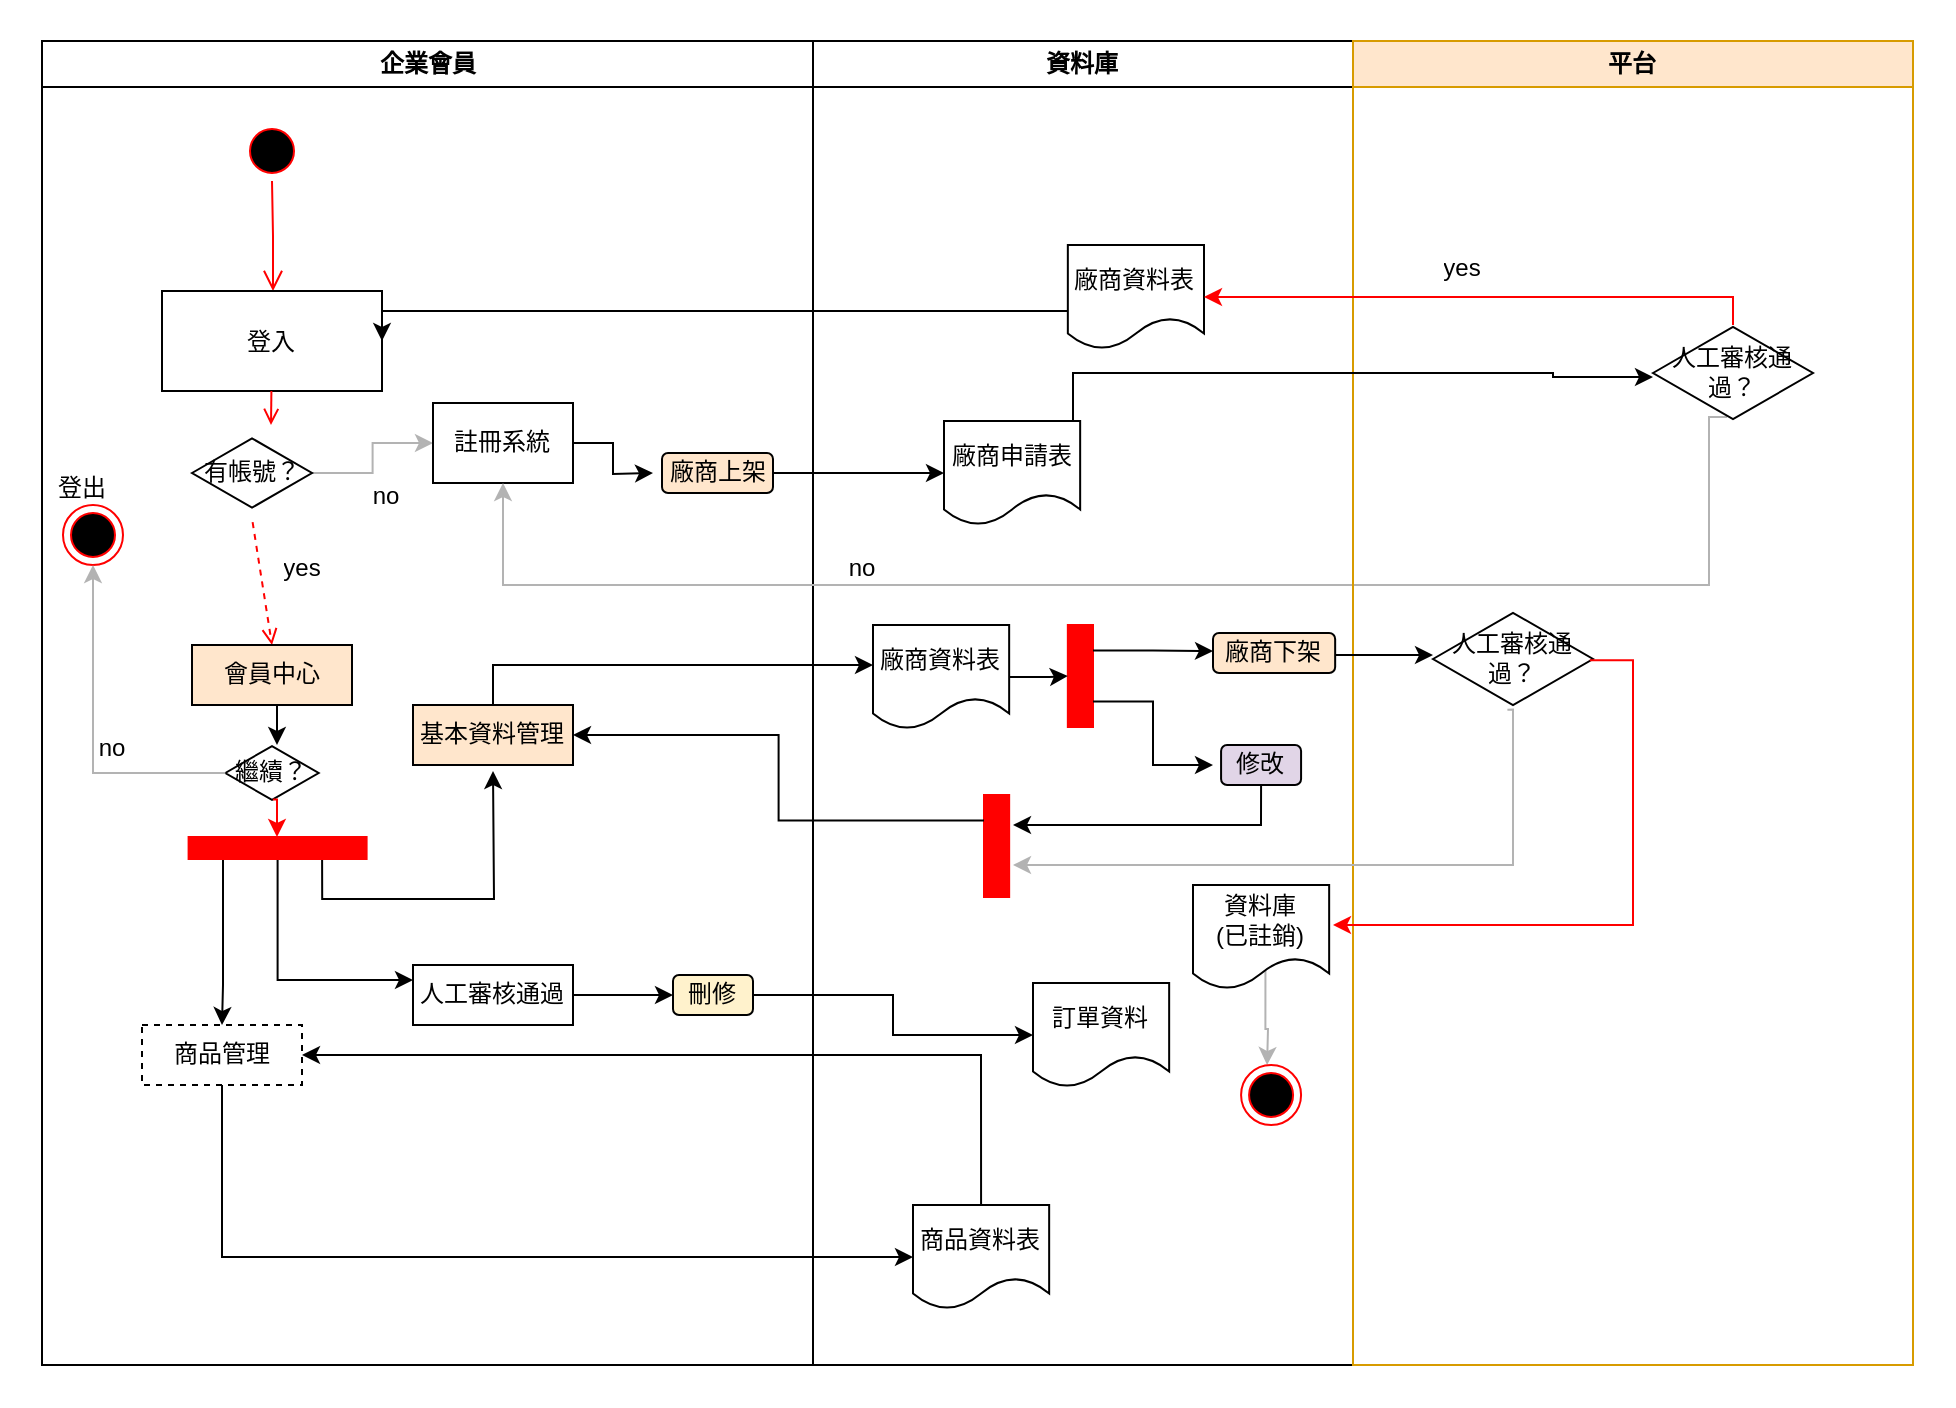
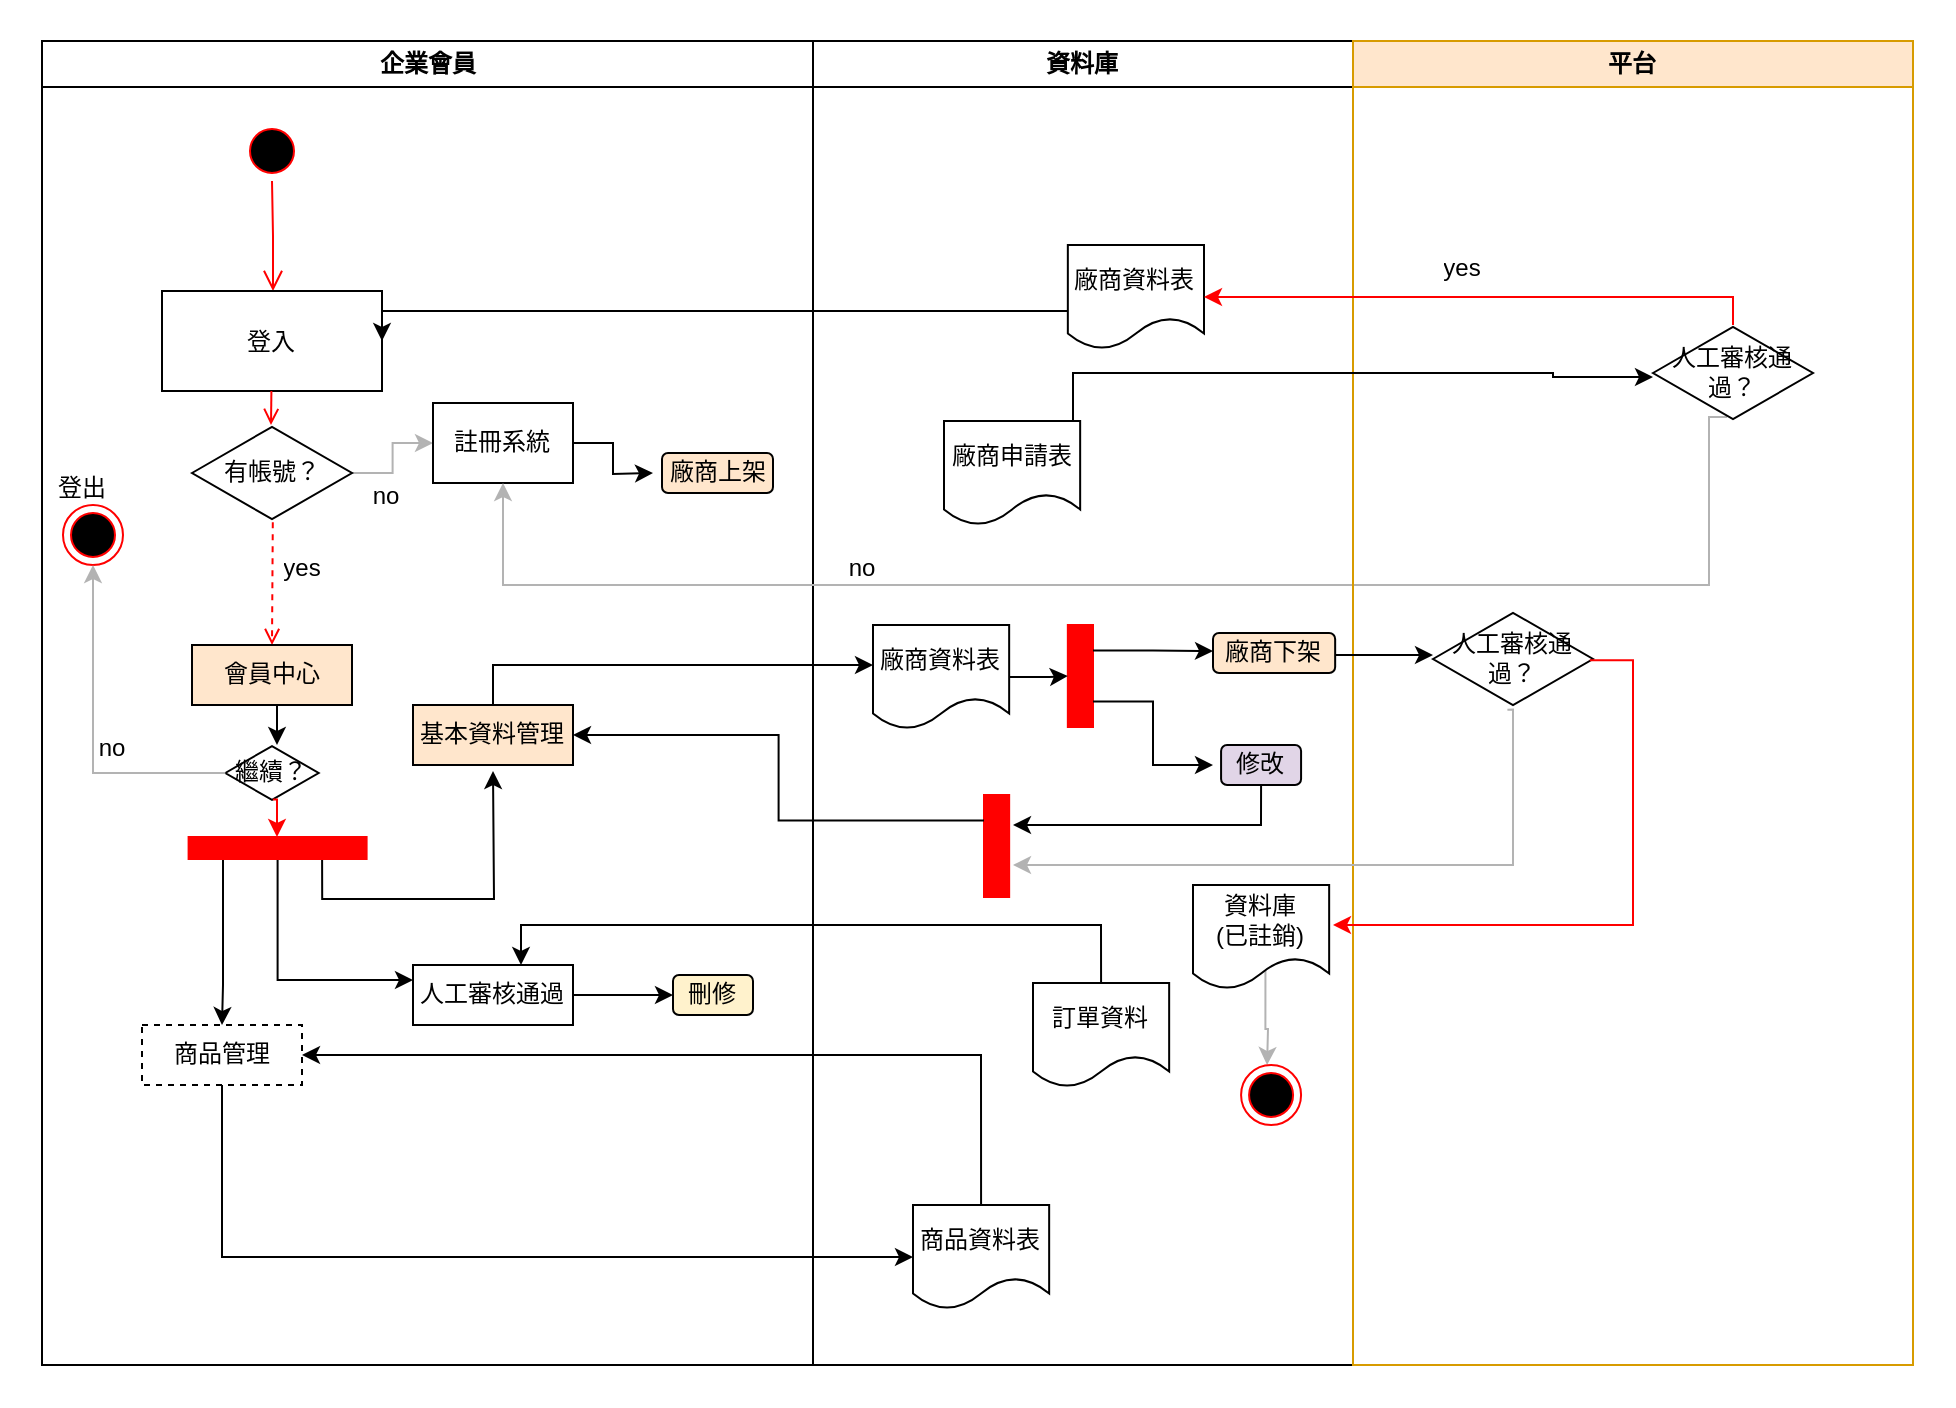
node "有帳號？": size 120x96 -> 160x96
edge "廠商上架" -> "廠商申請表": removed
edge "訂單資料" -> "人工審核通過": added
edge "刪修" -> "訂單資料": removed
